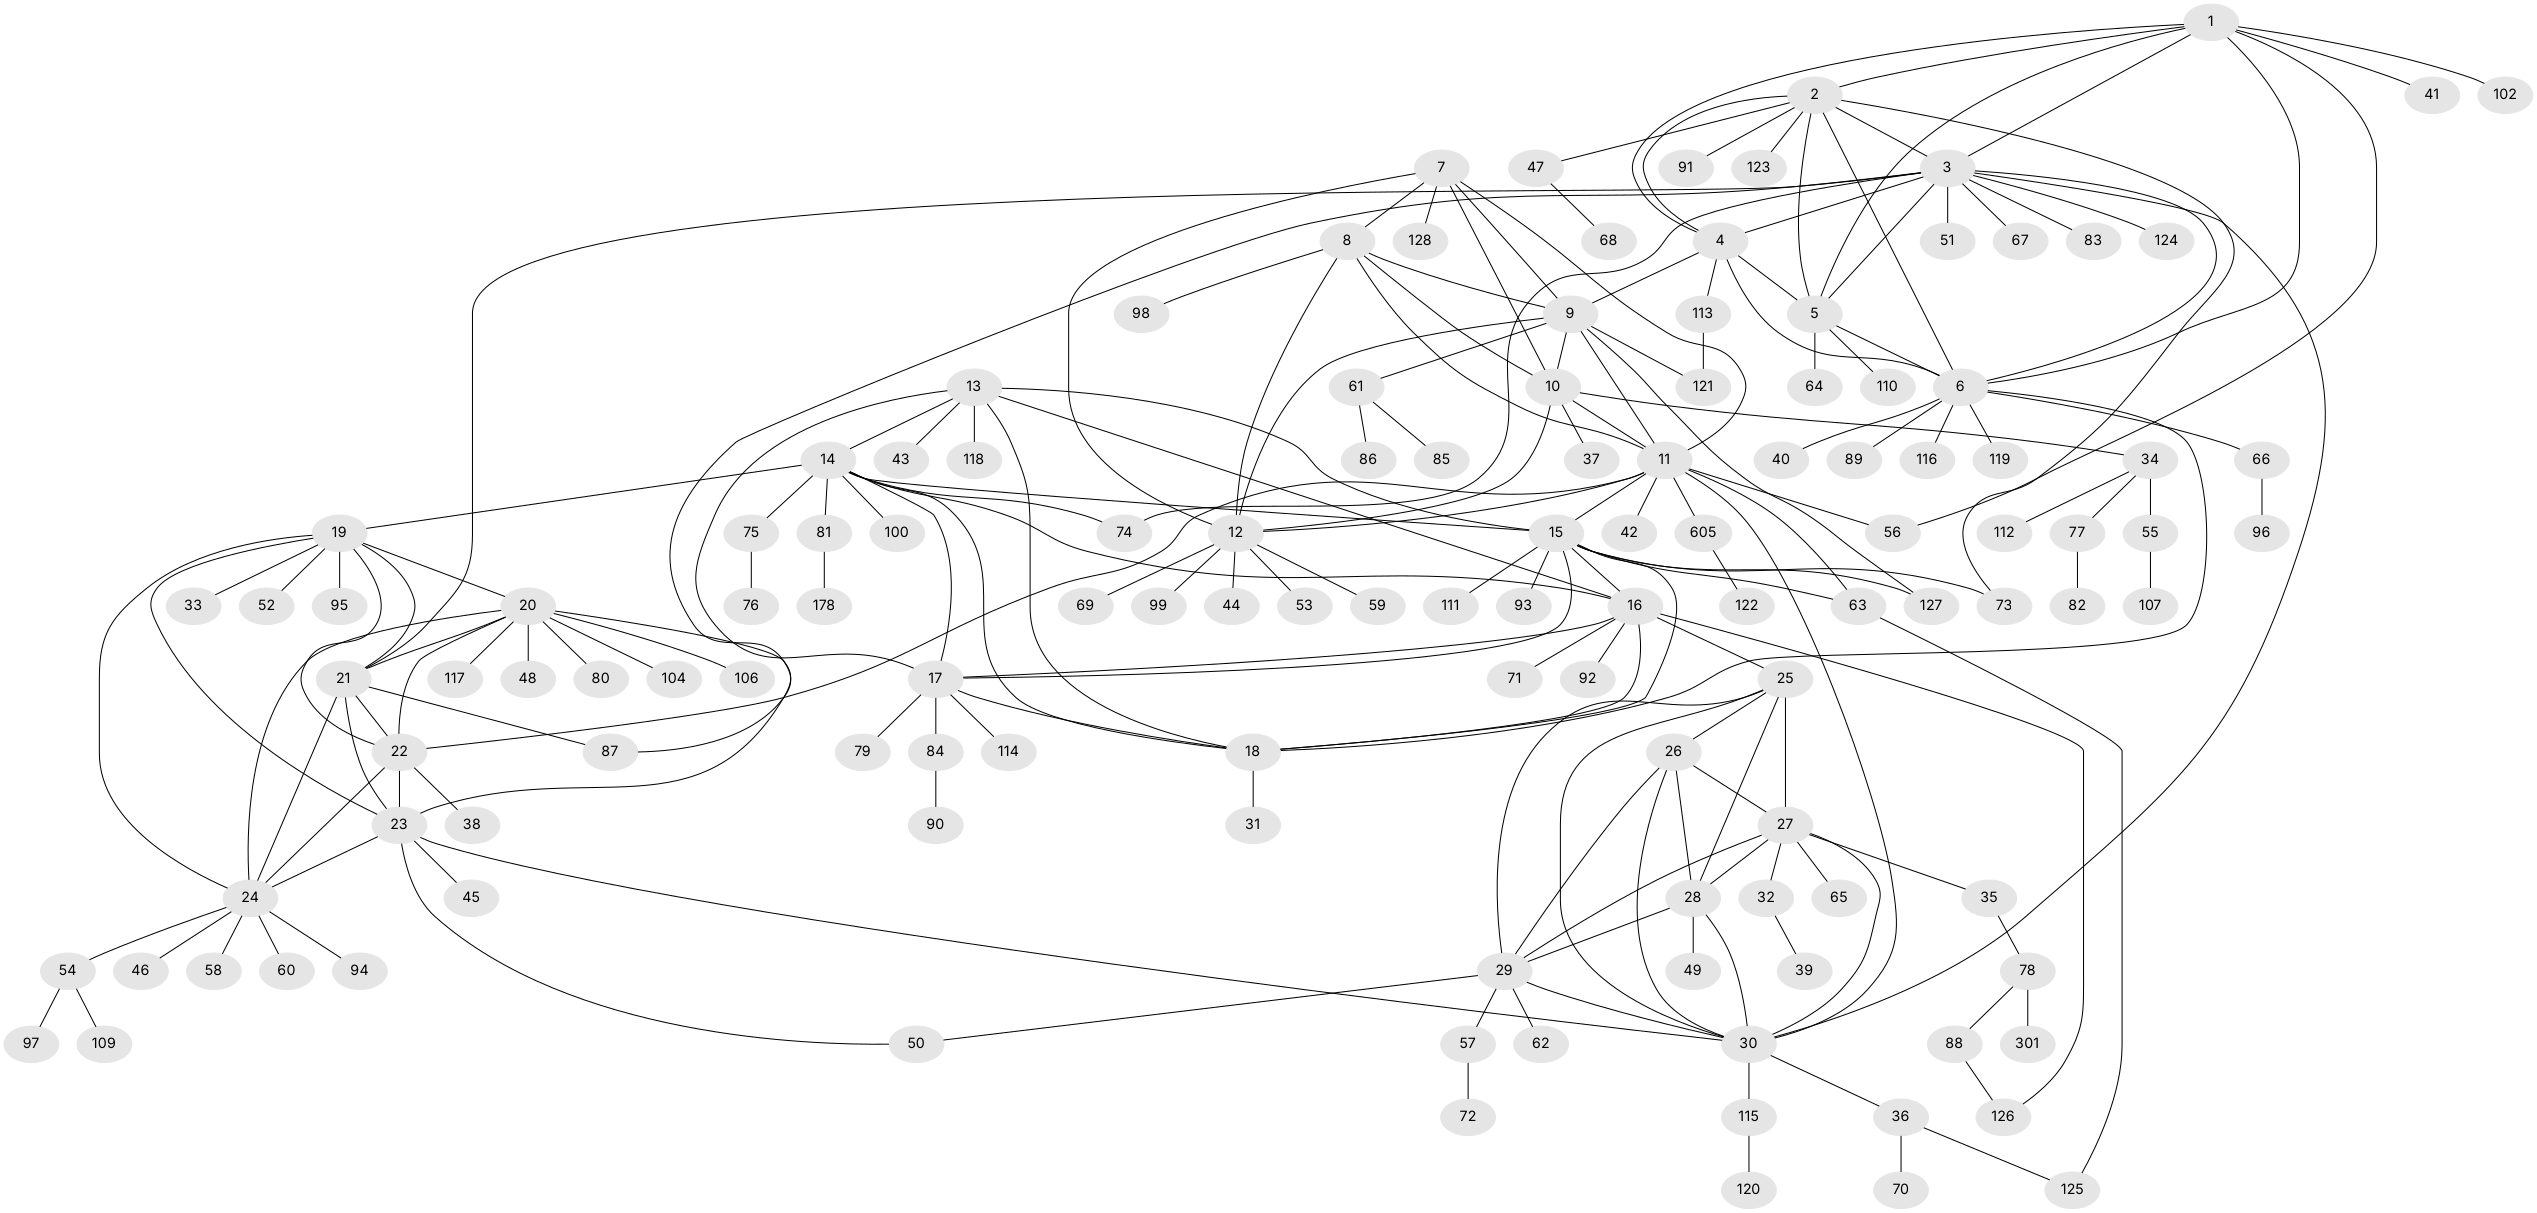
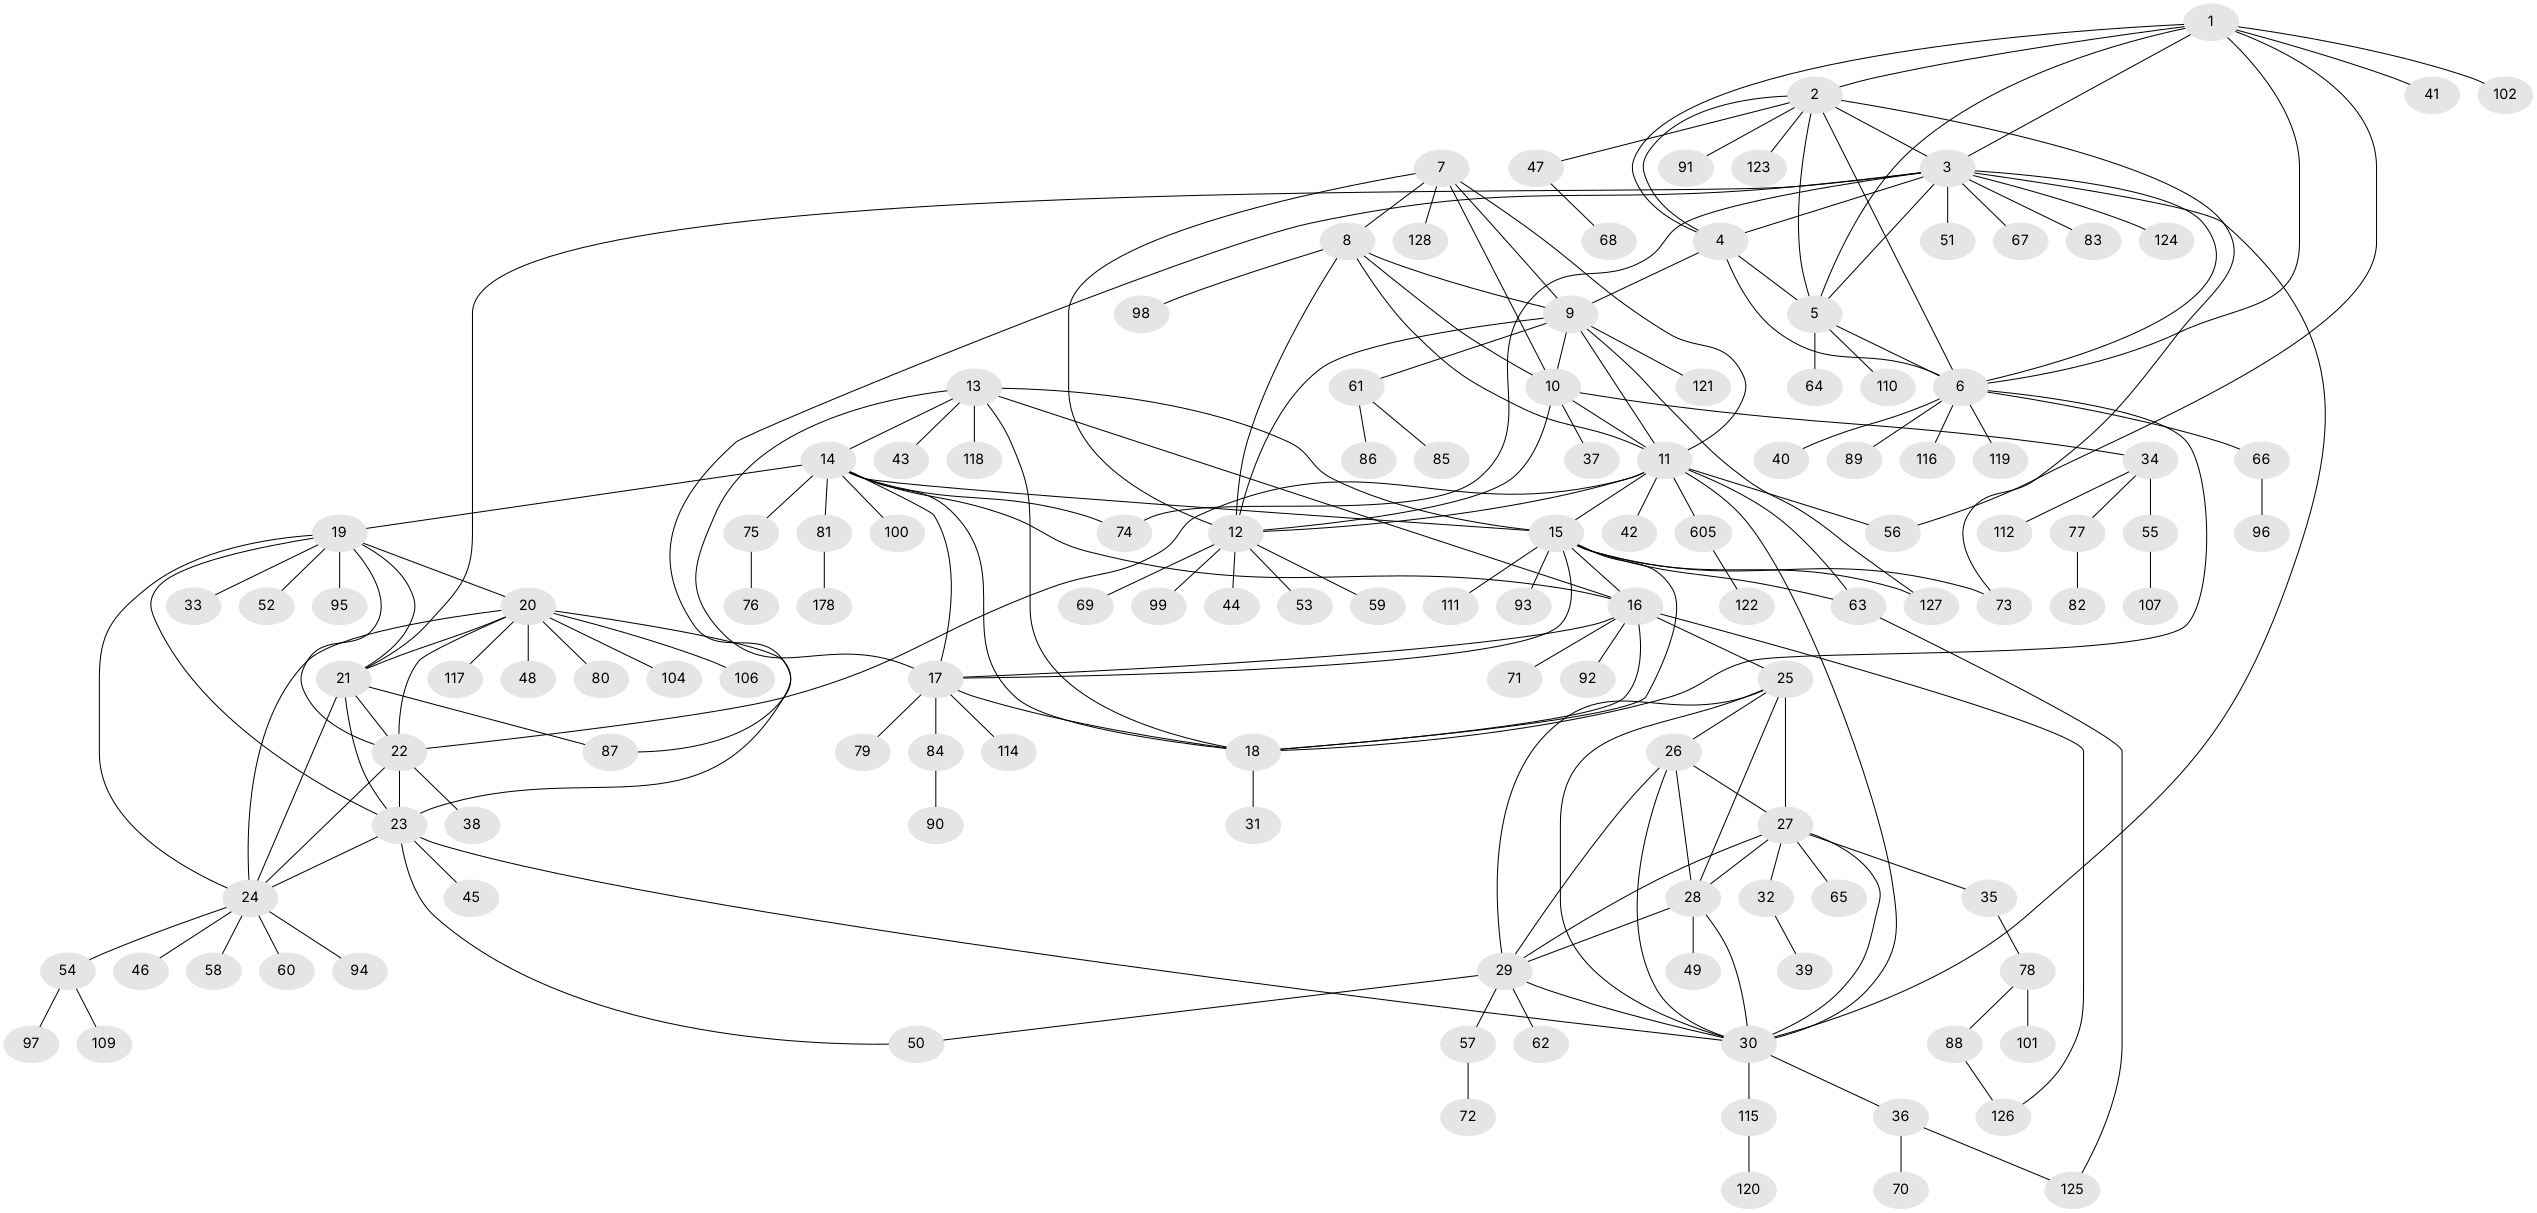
node "113": removed
node "301": label "301" -> "101"
